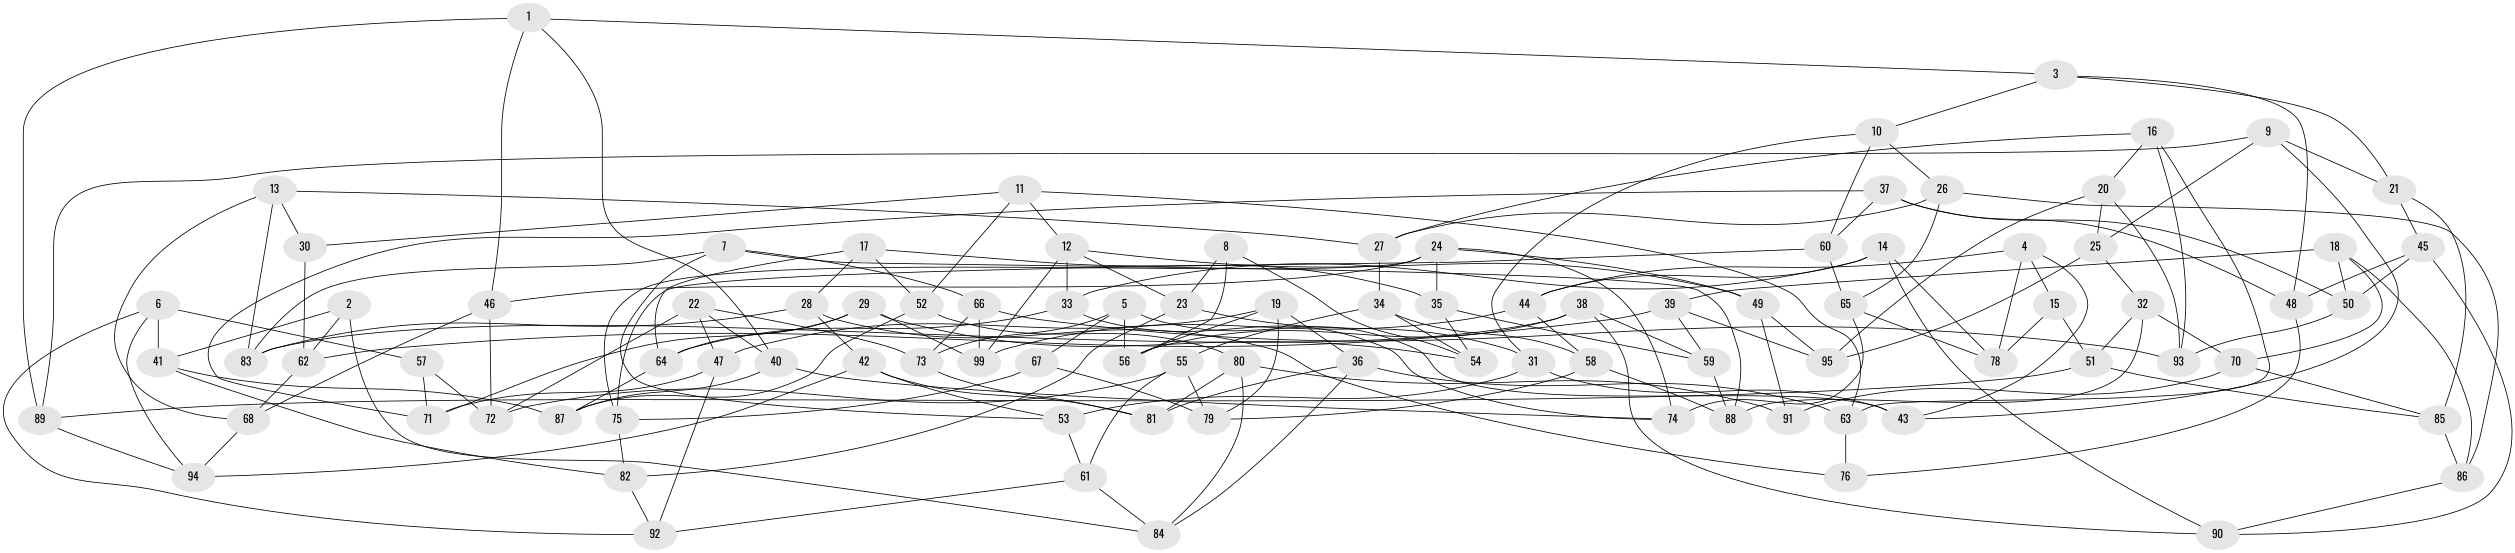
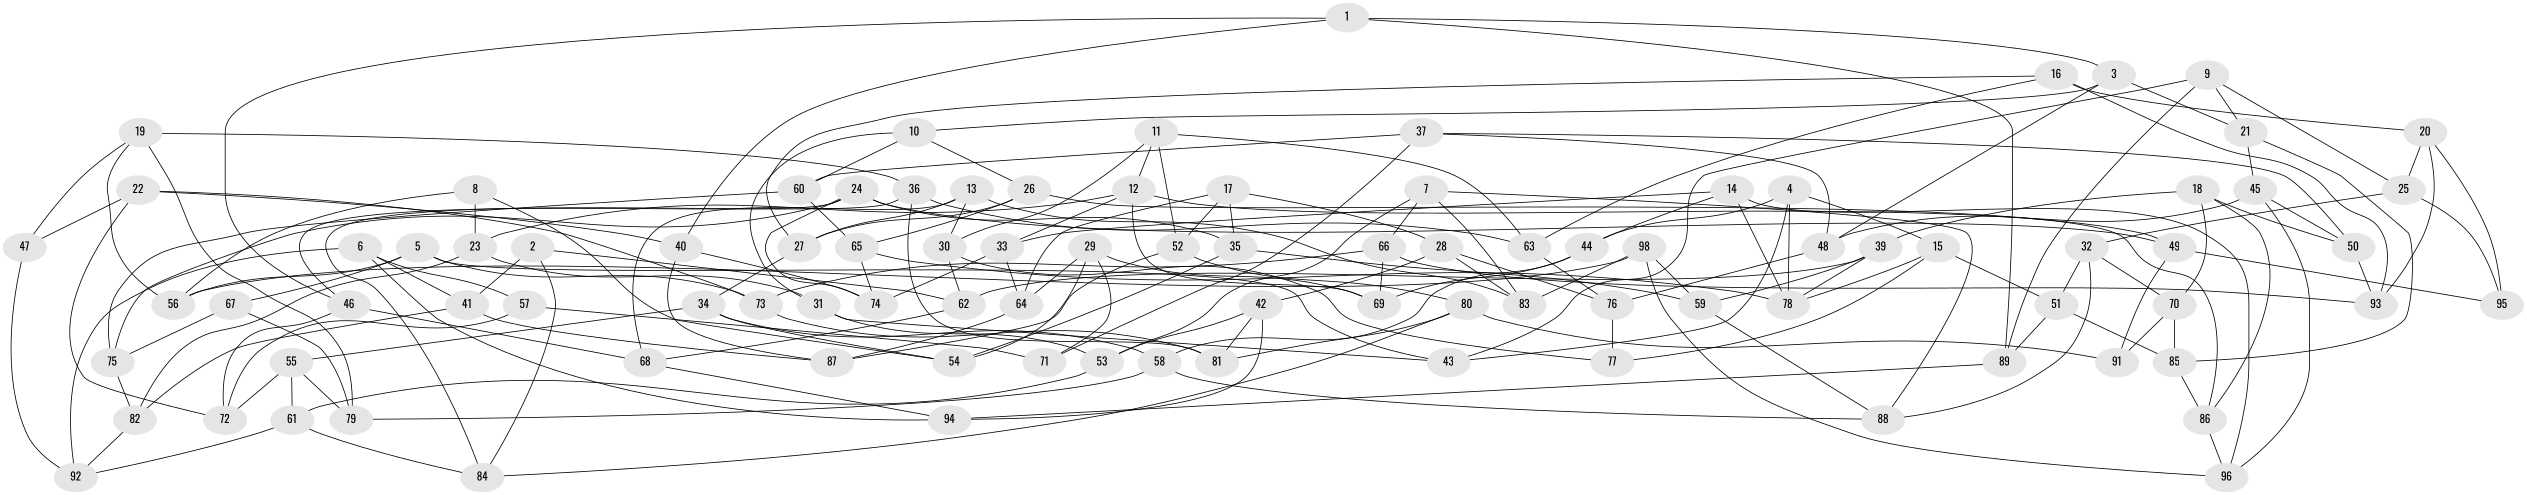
node "38": label "38" -> "98"
edge "39" -- "95": now "39" -- "78"
node "99": label "99" -> "69"
node "77": added
edge "47" -- "71": removed
node "90": label "90" -> "96"
